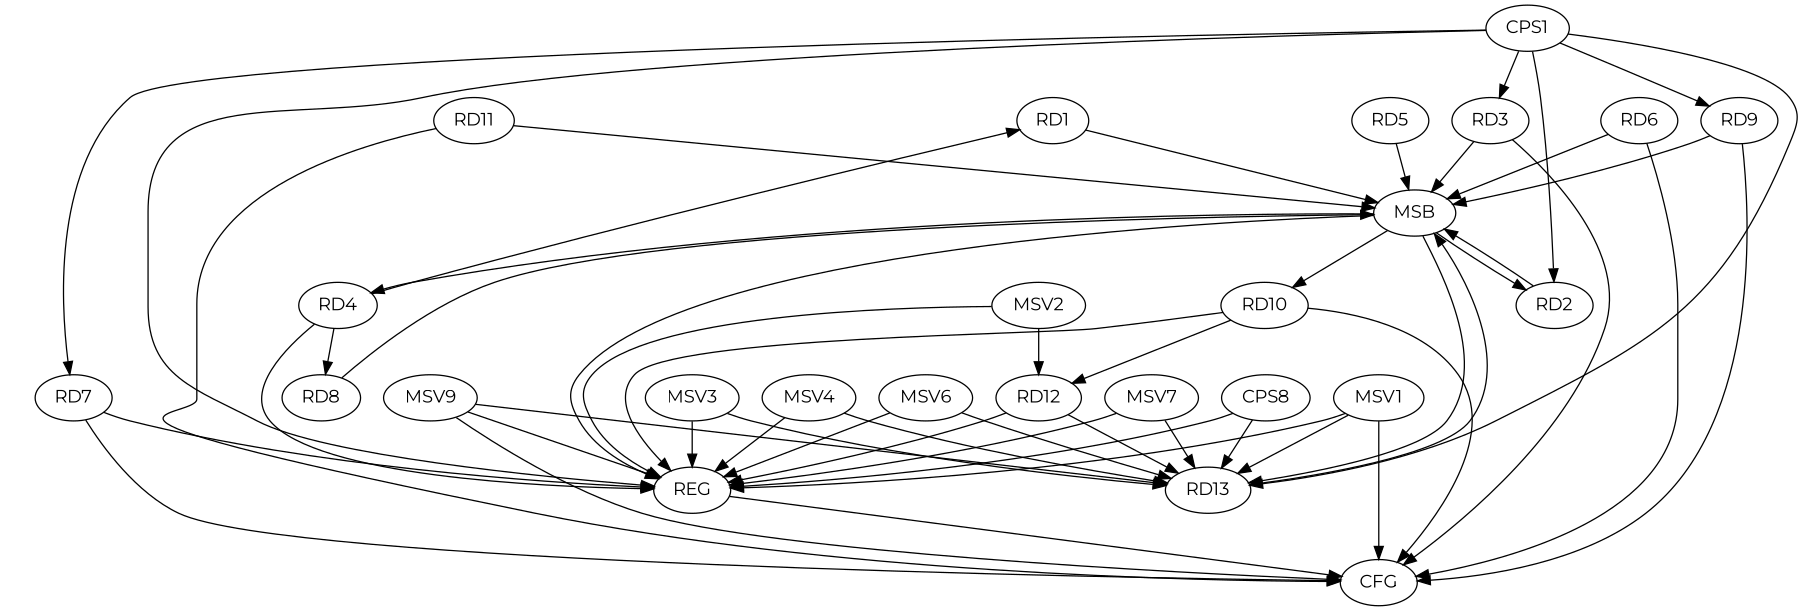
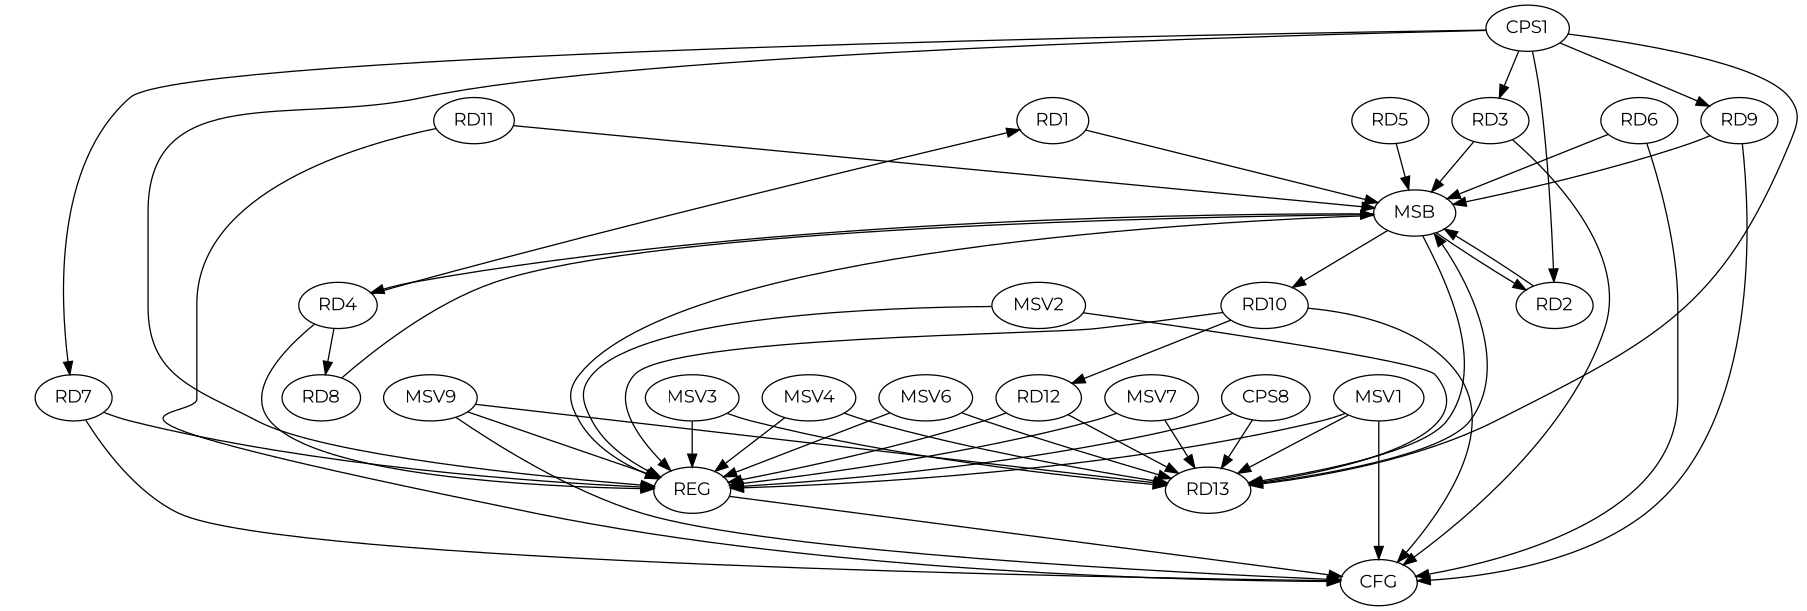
edge "MSV2" -> "RD12": now "MSV2" -> "RD13"
